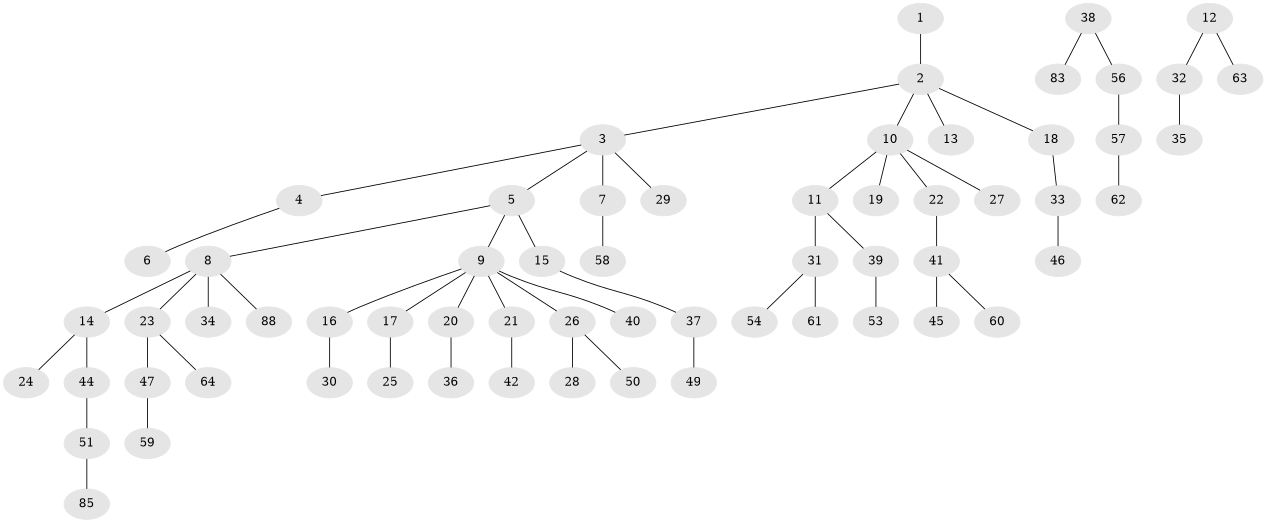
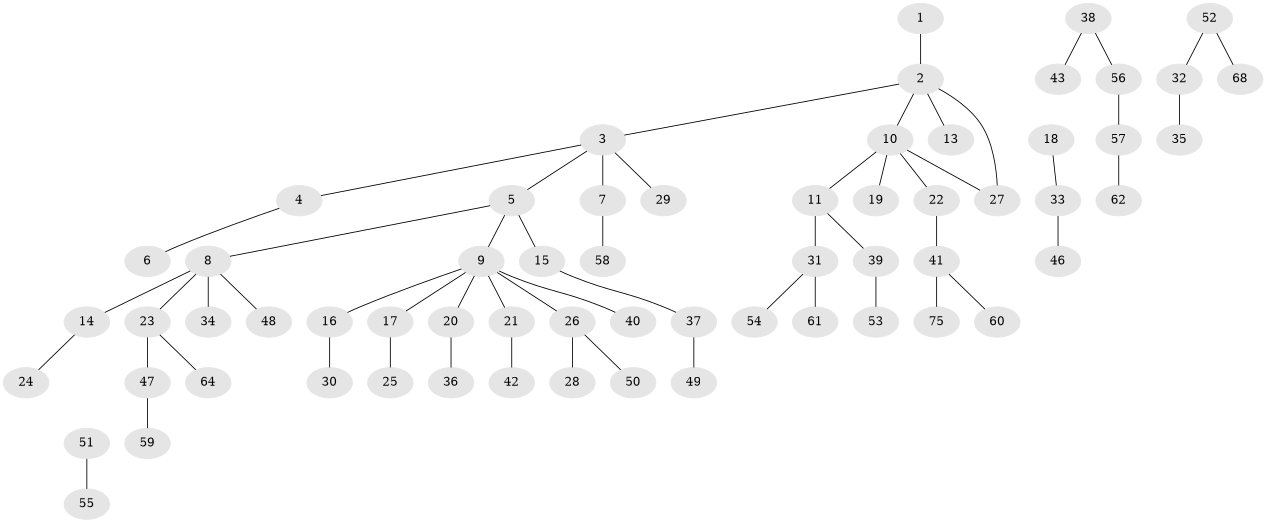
node "12": label "12" -> "52"
node "83": label "83" -> "43"
node "63": label "63" -> "68"
edge "2" -- "18": now "2" -- "27"
node "88": label "88" -> "48"
node "45": label "45" -> "75"
node "44": removed
node "85": label "85" -> "55"
